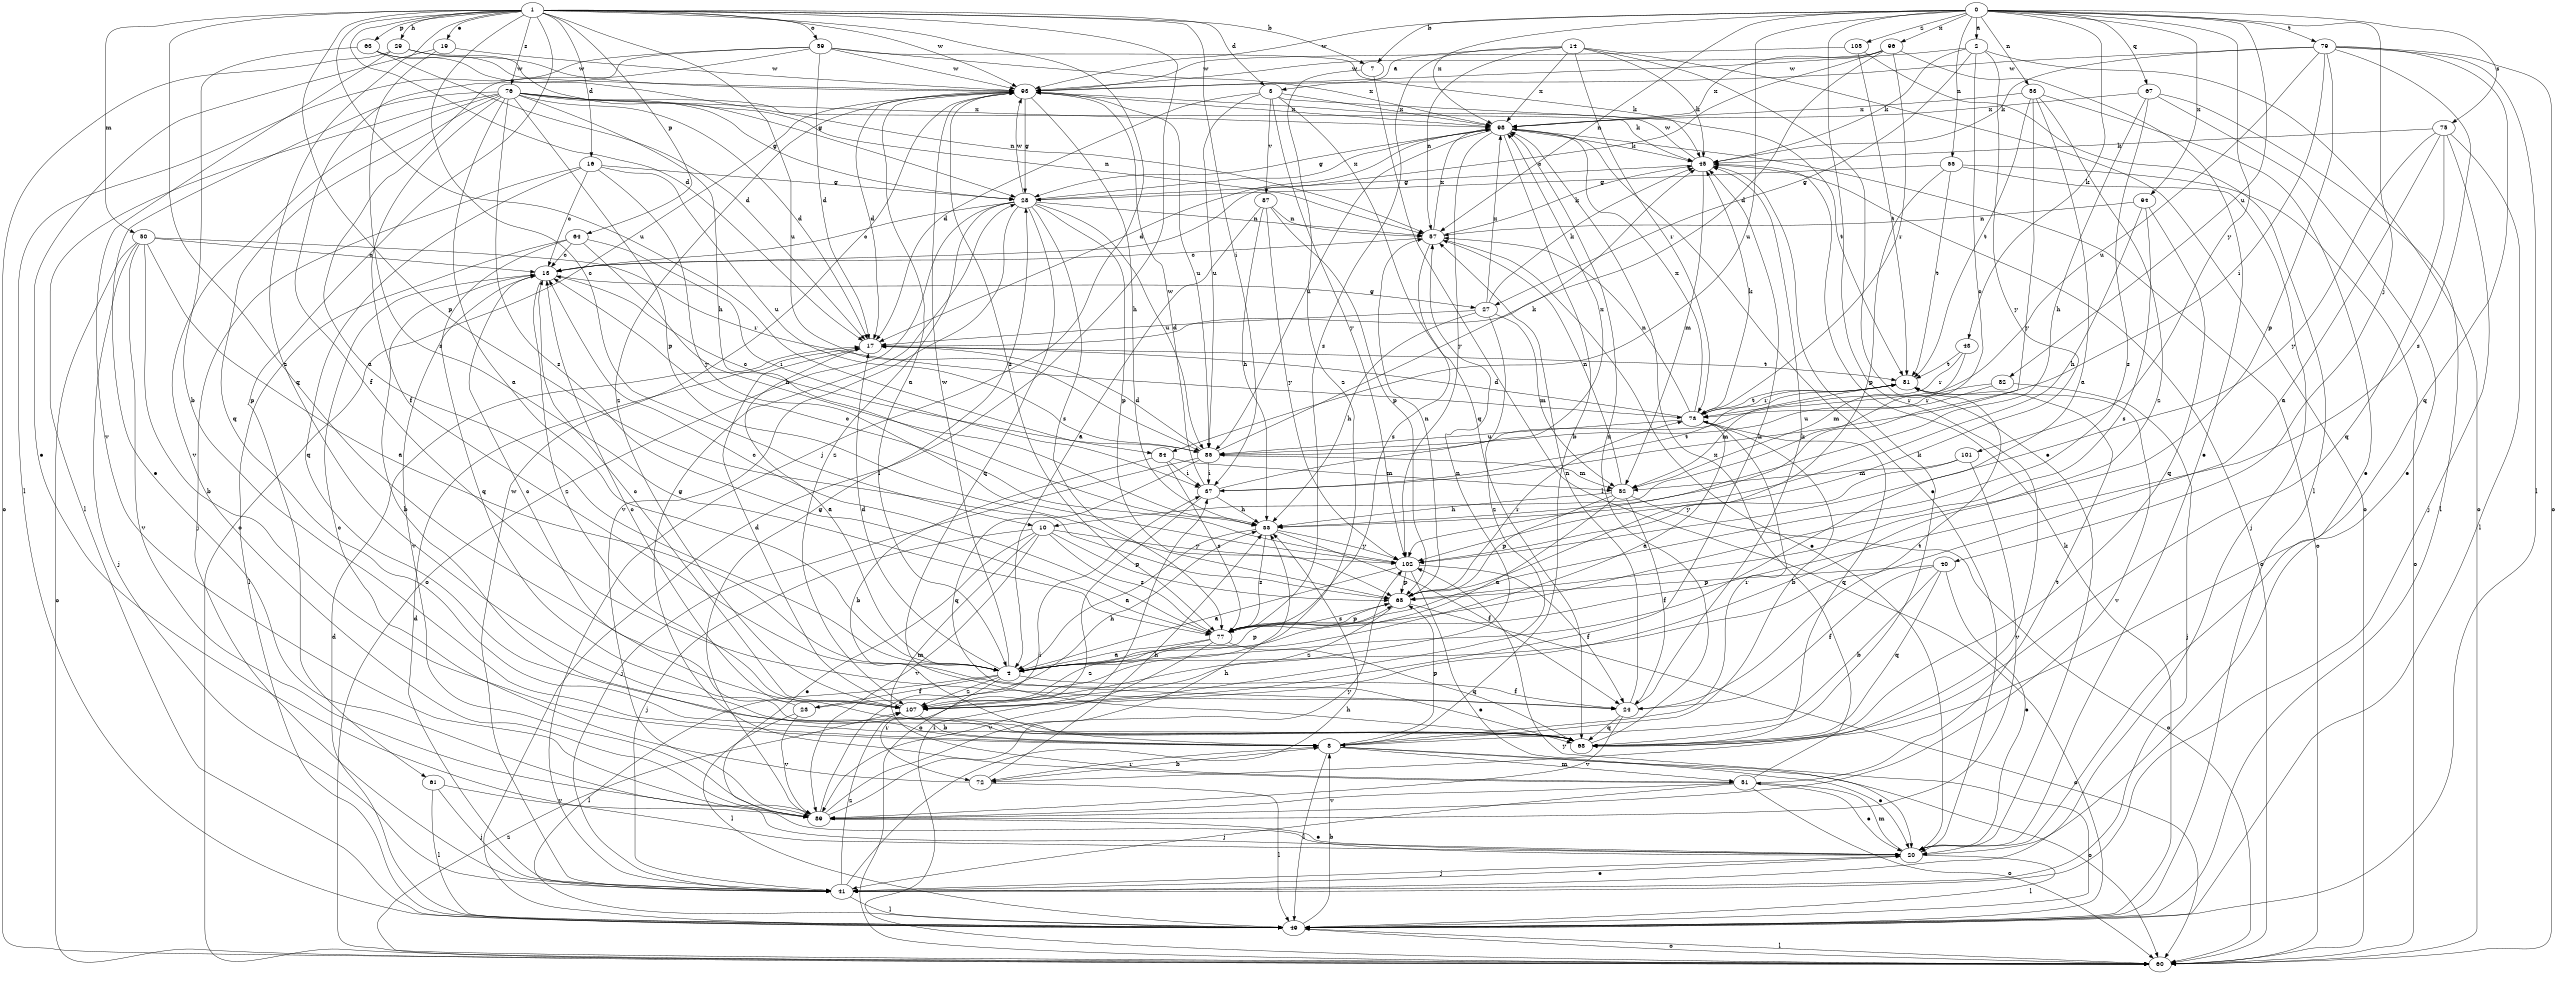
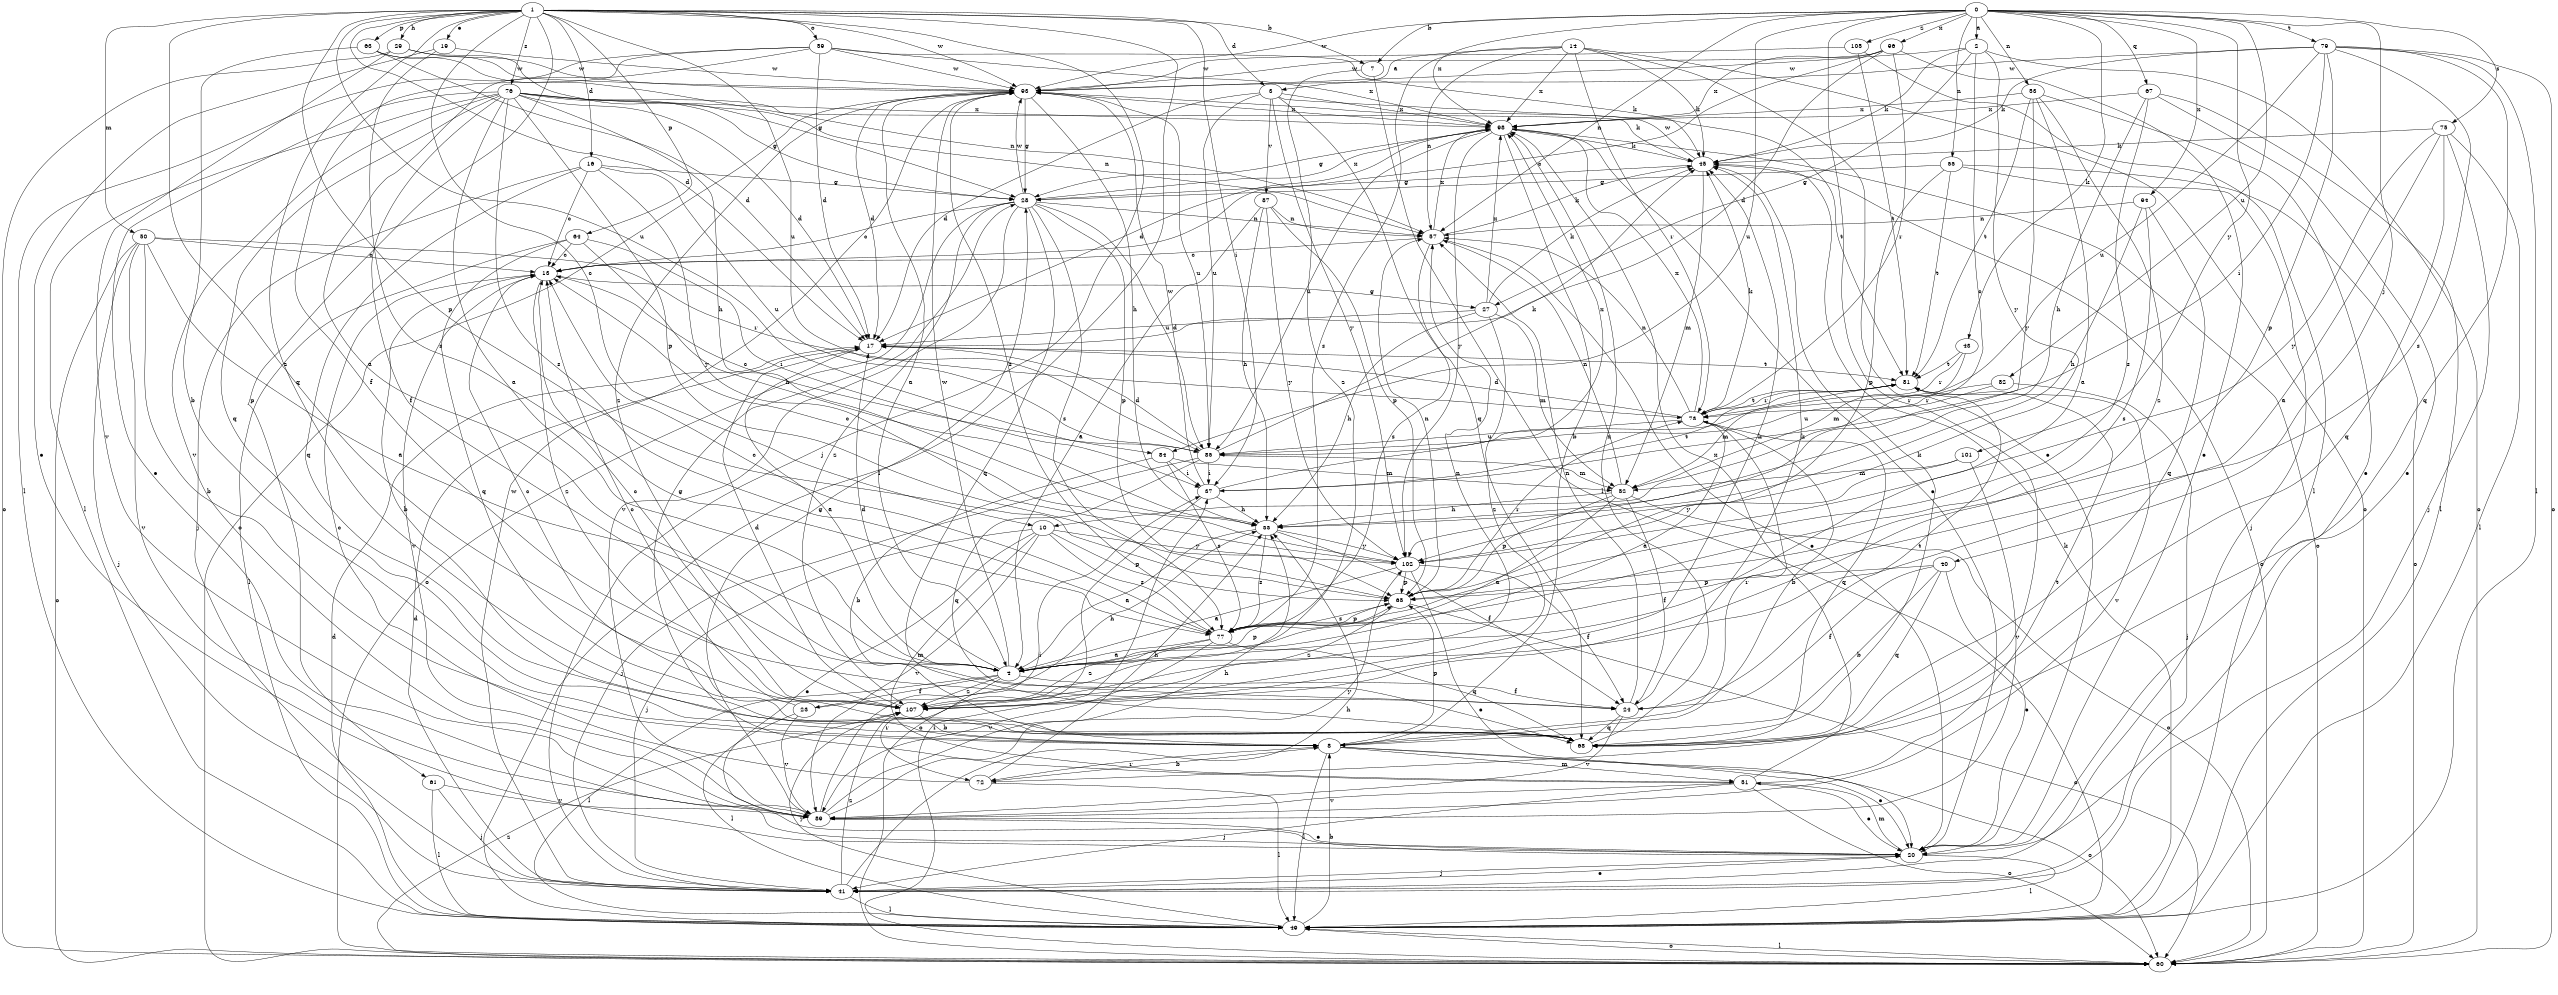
edge "49" -> "102": now "49" -> "107"
